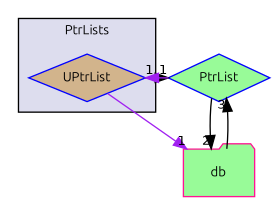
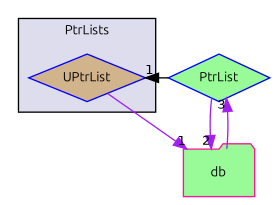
edge "UPtrList" -> "PtrList": removed
edge "PtrList" -> "UPtrList": color purple -> black
edge "PtrList" -> "db": color black -> purple
edge "db" -> "PtrList": color black -> purple
